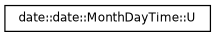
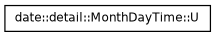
node "date::date::MonthDayTime::U": label "date::date::MonthDayTime::U" -> "date::detail::MonthDayTime::U"
